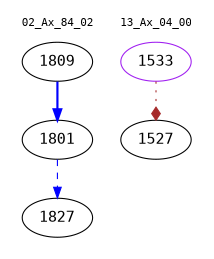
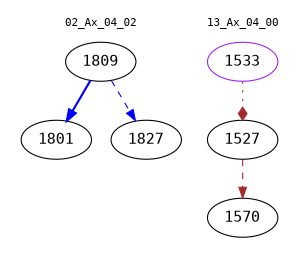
cluster "02_Ax_84_02": label "02_Ax_84_02" -> "02_Ax_04_02"
edge "1801" -> "1827": now "1809" -> "1827"
node "1570": added
